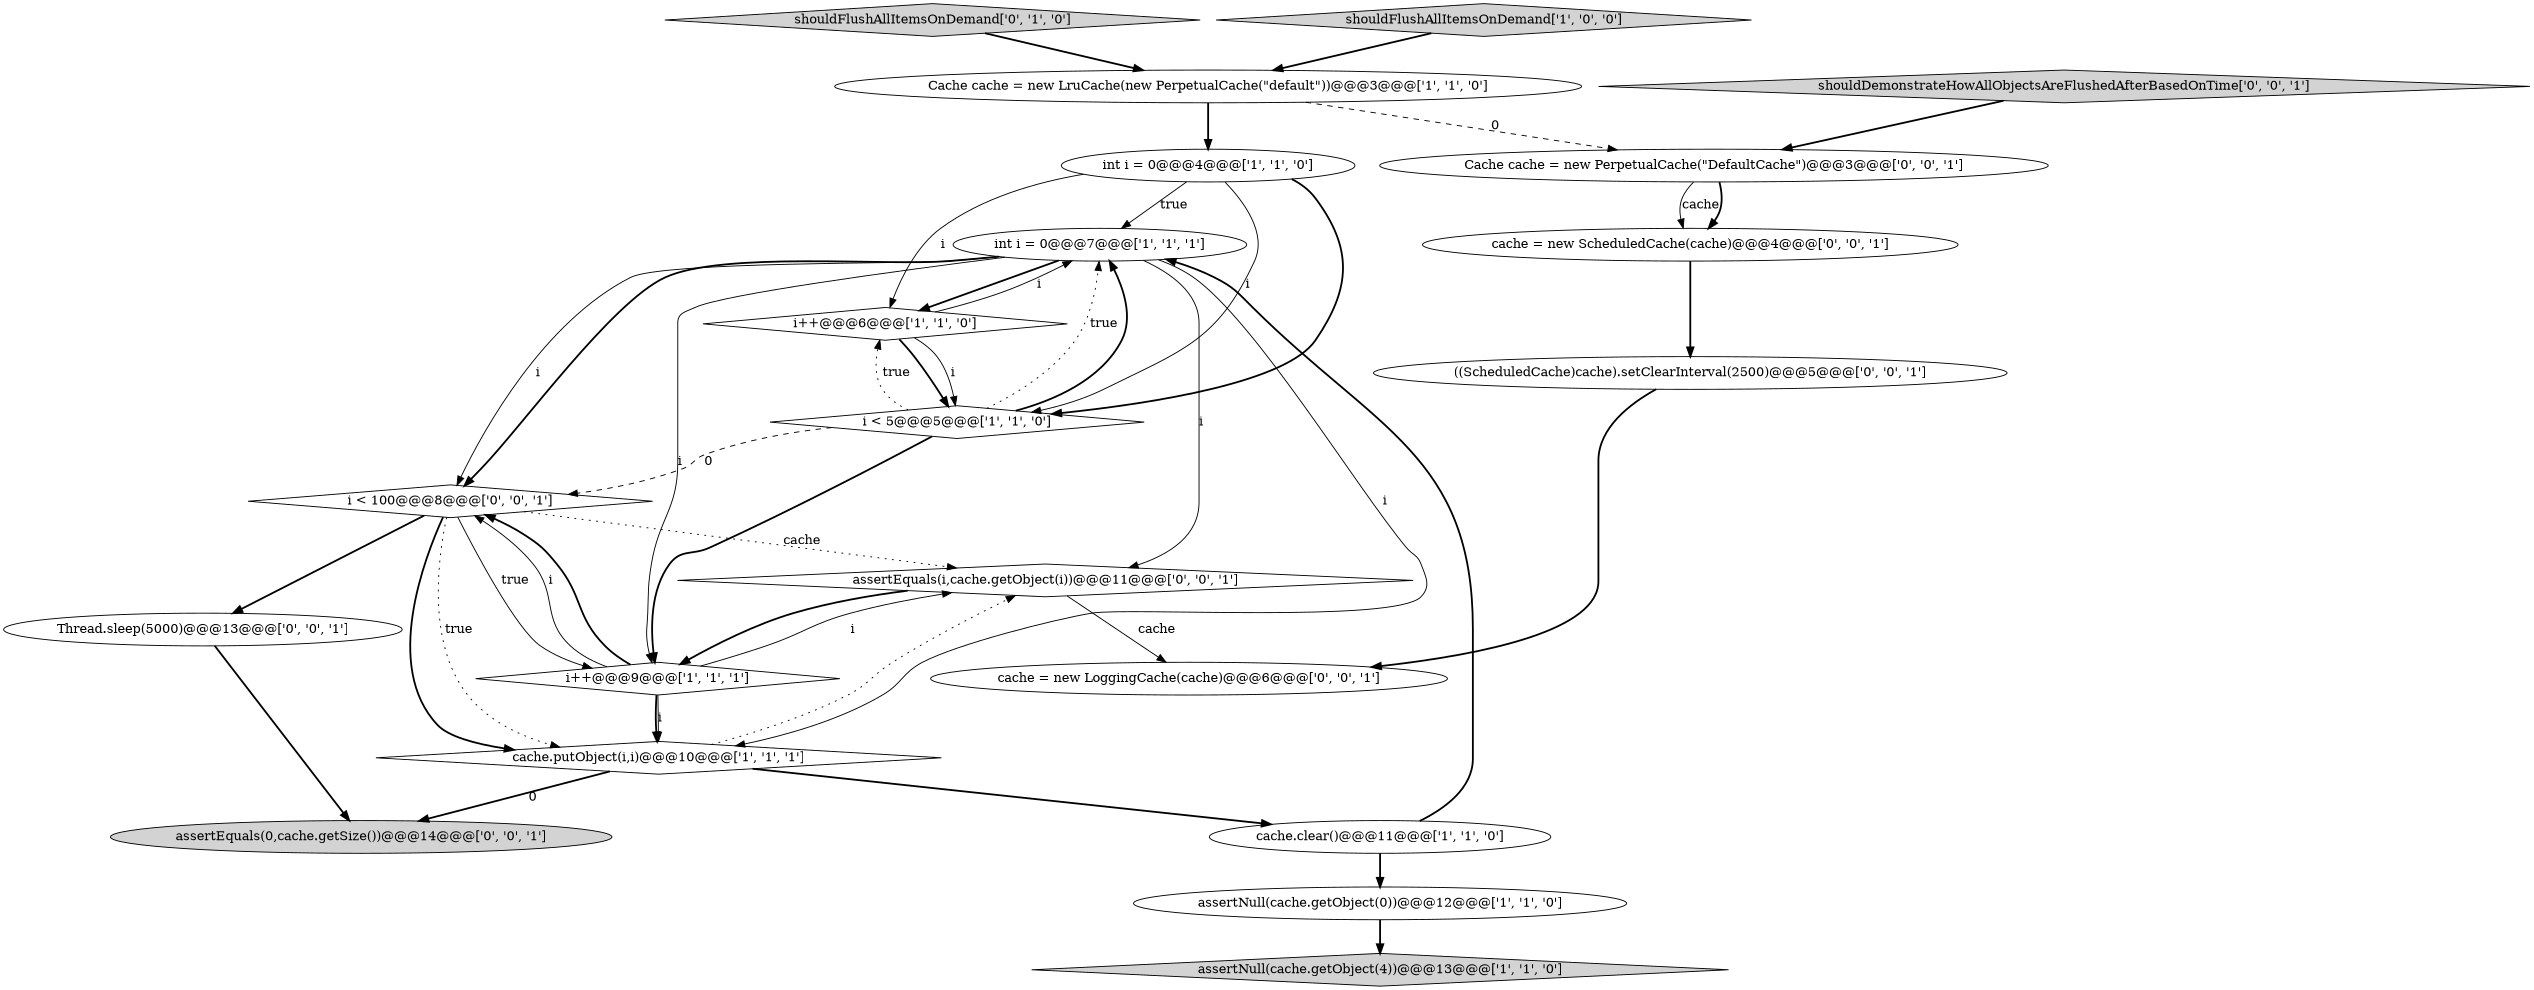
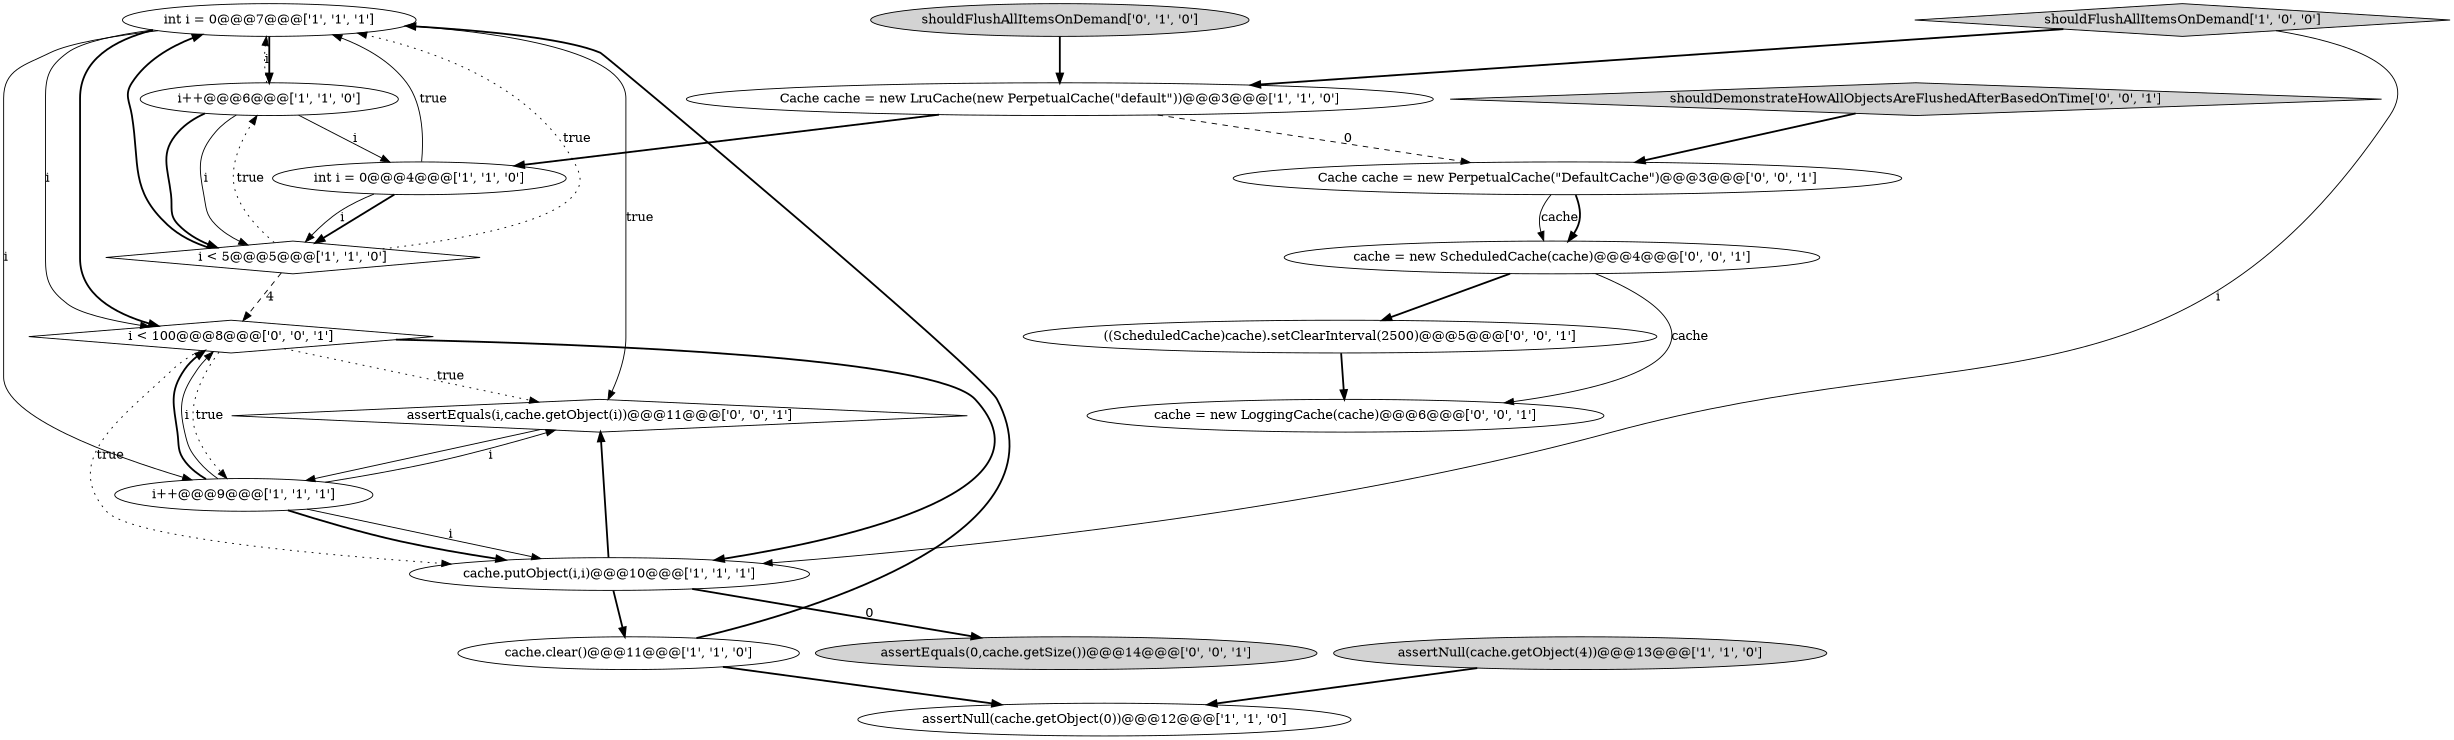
node "shouldFlushAllItemsOnDemand['0', '1', '0']": shape diamond -> ellipse
edge "int i = 0@@@4@@@['1', '1', '0']" -> "i++@@@6@@@['1', '1', '0']": reversed
edge "i++@@@6@@@['1', '1', '0']" -> "int i = 0@@@7@@@['1', '1', '1']": style solid -> dotted
node "i++@@@6@@@['1', '1', '0']": shape diamond -> ellipse
edge "int i = 0@@@7@@@['1', '1', '1']" -> "assertEquals(i,cache.getObject(i))@@@11@@@['0', '0', '1']": label "i" -> "true"
edge "i < 5@@@5@@@['1', '1', '0']" -> "i < 100@@@8@@@['0', '0', '1']": label "0" -> "4"
edge "i < 5@@@5@@@['1', '1', '0']" -> "i++@@@9@@@['1', '1', '1']": removed
edge "i < 100@@@8@@@['0', '0', '1']" -> "assertEquals(i,cache.getObject(i))@@@11@@@['0', '0', '1']": label "cache" -> "true"
edge "i < 100@@@8@@@['0', '0', '1']" -> "i++@@@9@@@['1', '1', '1']": style solid -> dotted
edge "int i = 0@@@7@@@['1', '1', '1']" -> "cache.putObject(i,i)@@@10@@@['1', '1', '1']": now "shouldFlushAllItemsOnDemand['1', '0', '0']" -> "cache.putObject(i,i)@@@10@@@['1', '1', '1']"
edge "assertEquals(i,cache.getObject(i))@@@11@@@['0', '0', '1']" -> "i++@@@9@@@['1', '1', '1']": style bold -> solid
edge "assertEquals(i,cache.getObject(i))@@@11@@@['0', '0', '1']" -> "cache = new LoggingCache(cache)@@@6@@@['0', '0', '1']": now "cache = new ScheduledCache(cache)@@@4@@@['0', '0', '1']" -> "cache = new LoggingCache(cache)@@@6@@@['0', '0', '1']"
node "Thread.sleep(5000)@@@13@@@['0', '0', '1']": removed
node "i++@@@9@@@['1', '1', '1']": shape diamond -> ellipse
edge "cache.putObject(i,i)@@@10@@@['1', '1', '1']" -> "assertEquals(i,cache.getObject(i))@@@11@@@['0', '0', '1']": style dotted -> bold
node "cache.putObject(i,i)@@@10@@@['1', '1', '1']": shape diamond -> ellipse
edge "assertNull(cache.getObject(0))@@@12@@@['1', '1', '0']" -> "assertNull(cache.getObject(4))@@@13@@@['1', '1', '0']": reversed
node "assertNull(cache.getObject(4))@@@13@@@['1', '1', '0']": shape diamond -> ellipse
